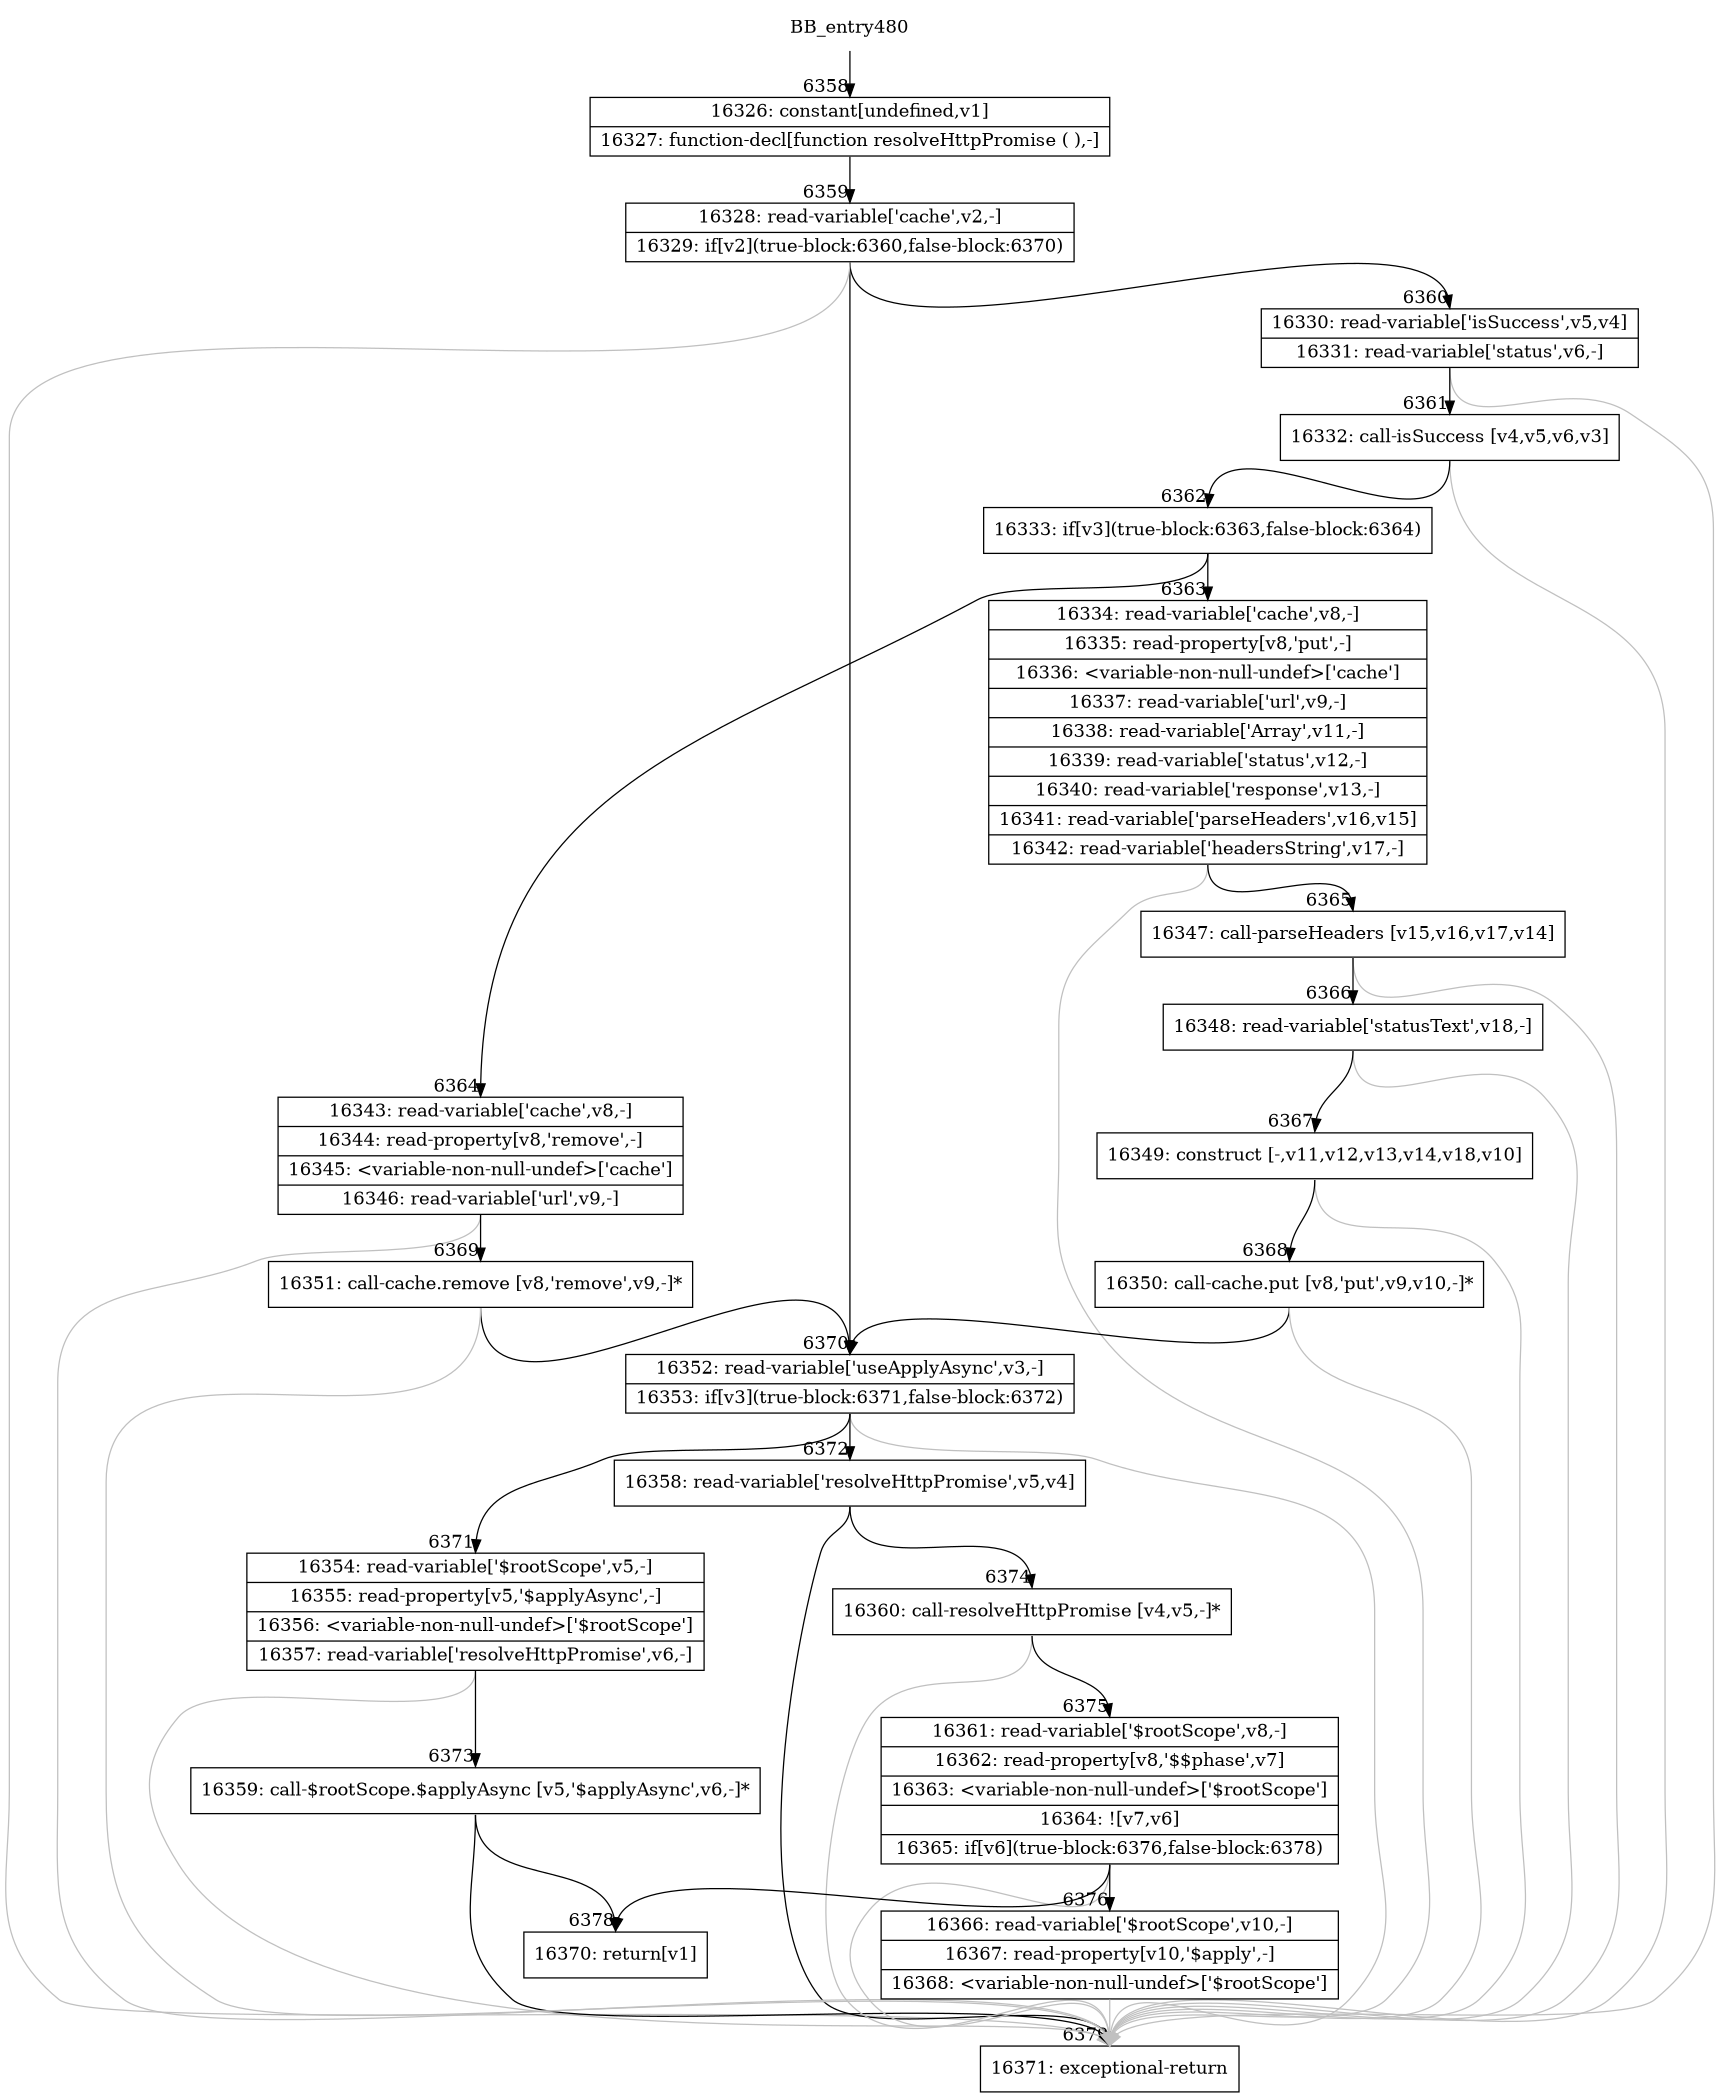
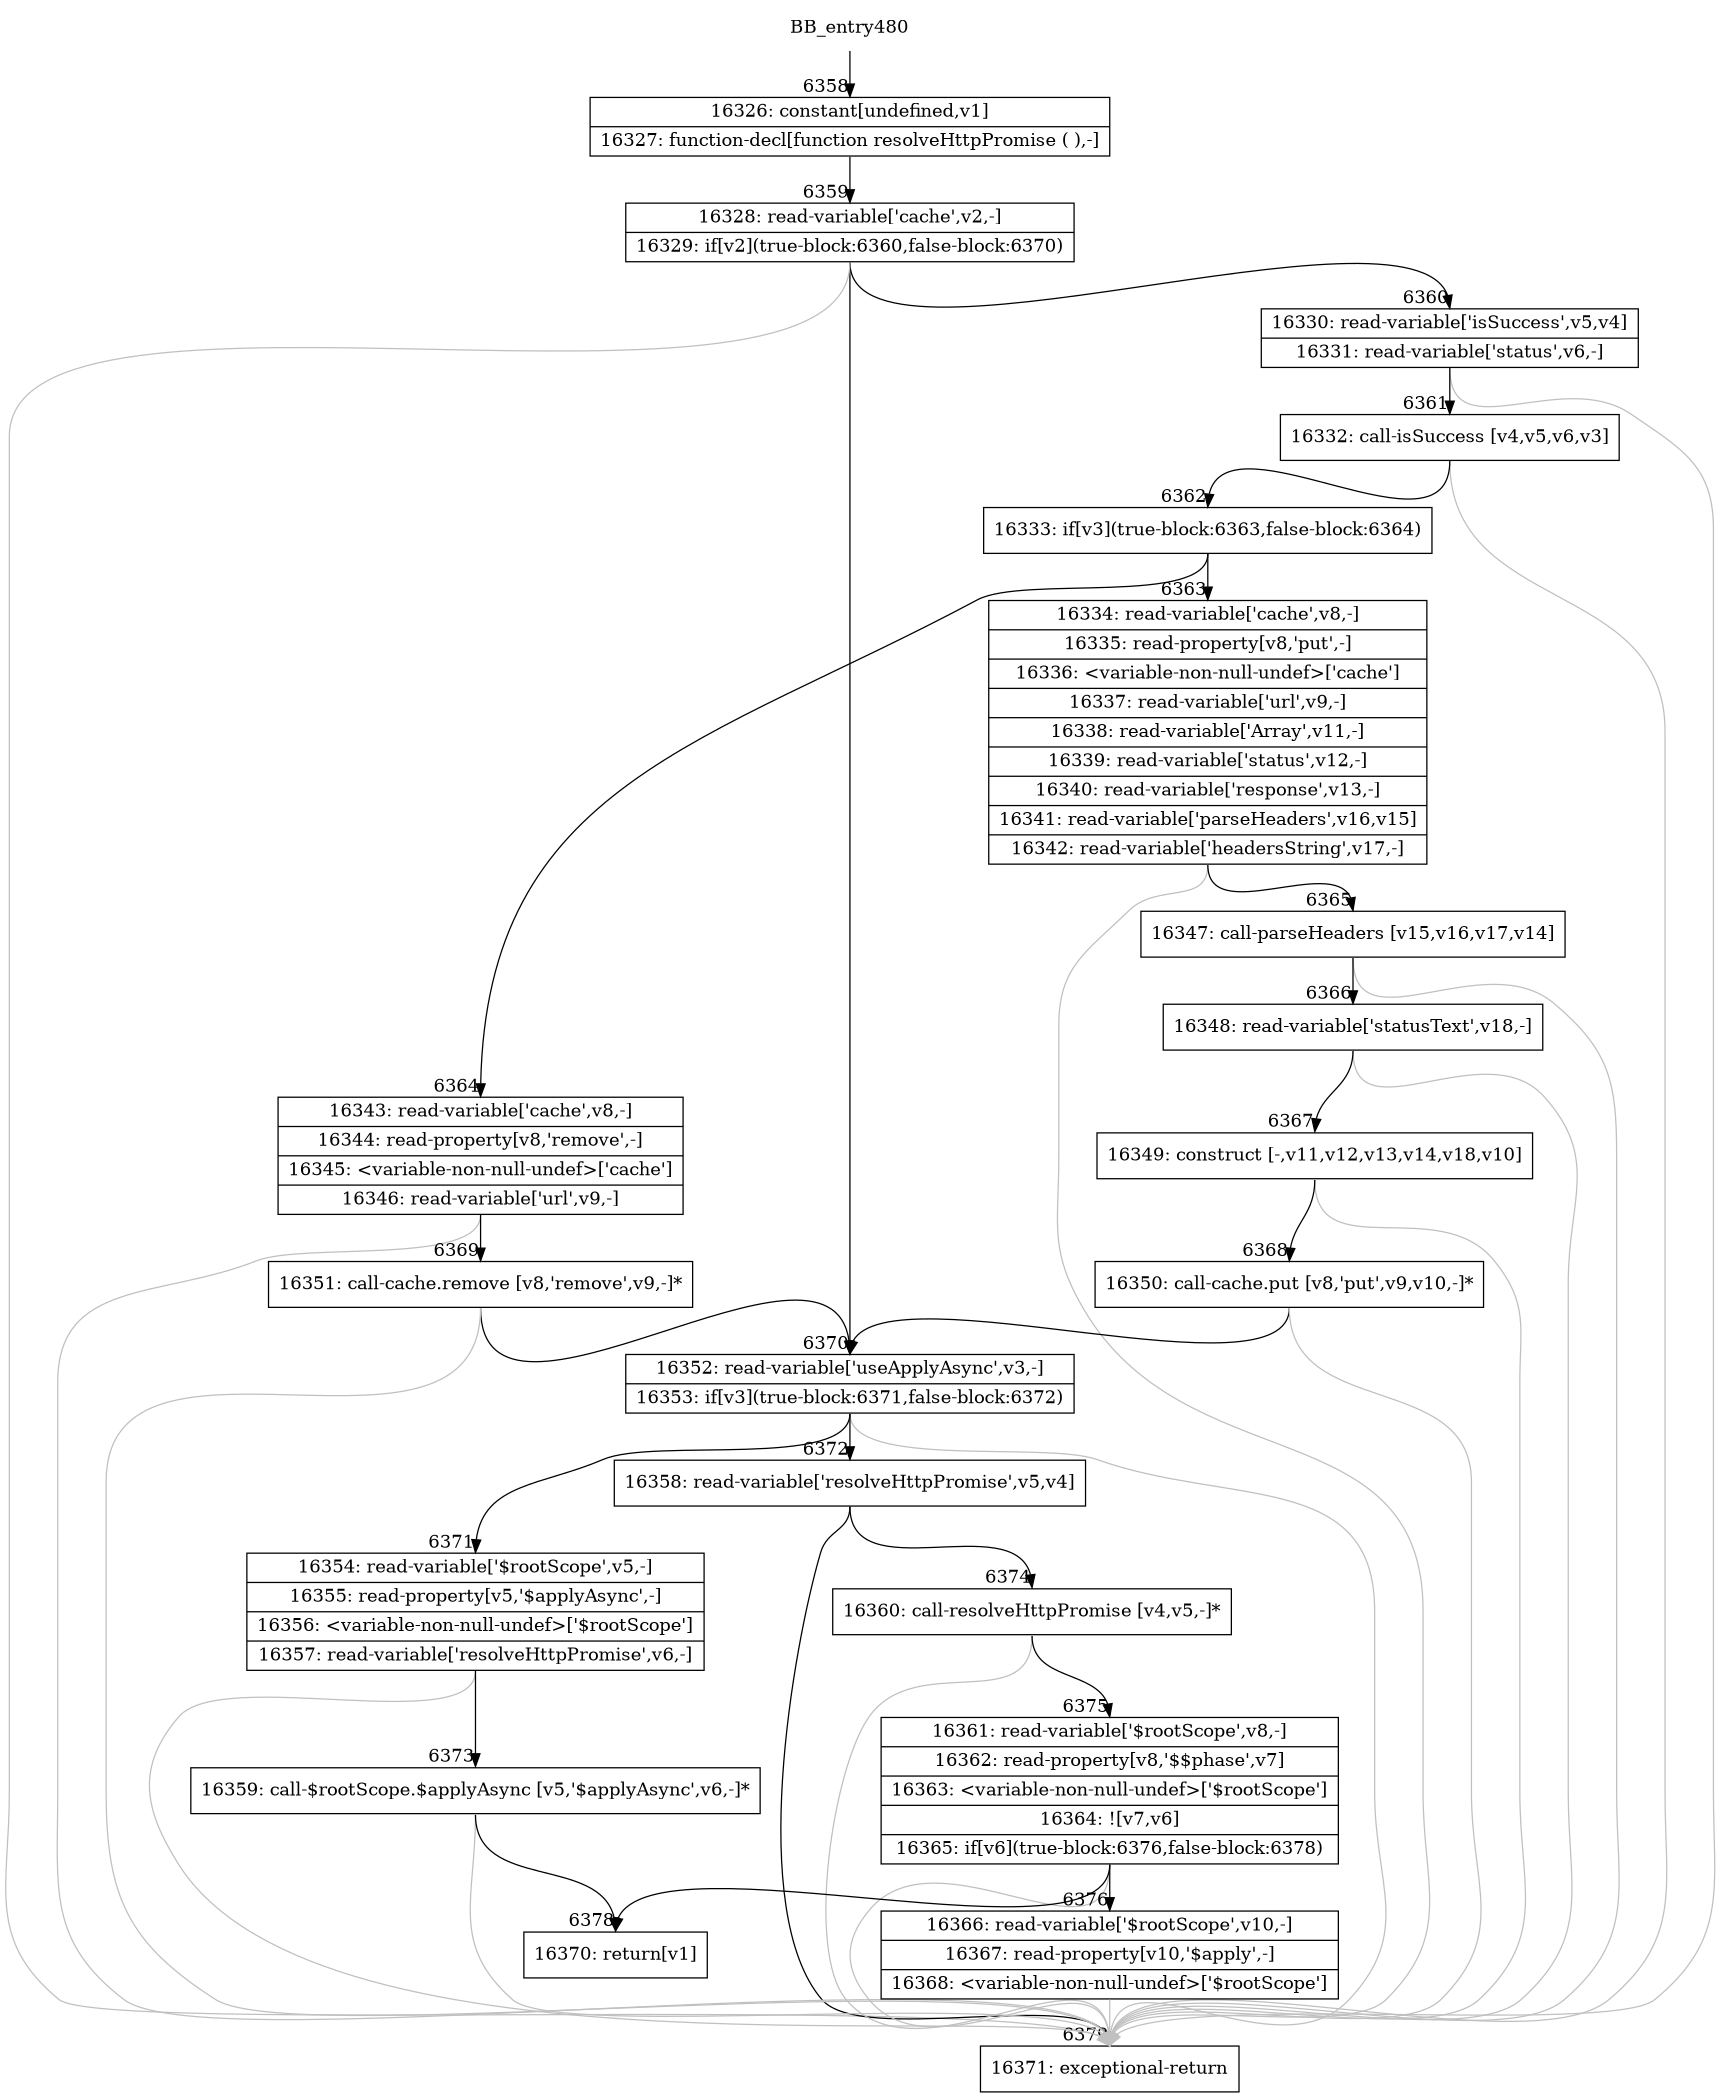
edge "16359: call-$rootScope.$applyAsync [v5,'$applyAsync',v6,-]*" -> "16371: exceptional-return": color black -> gray
